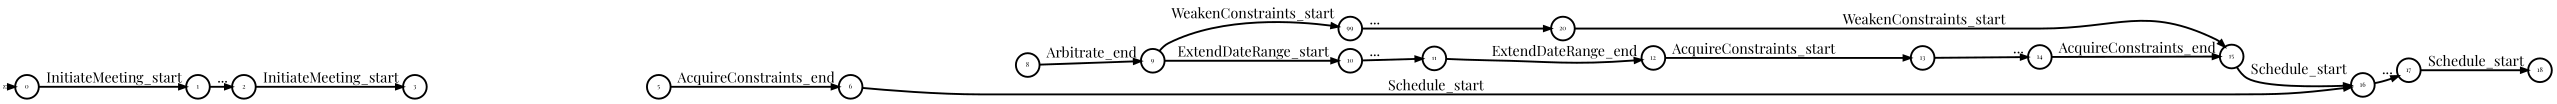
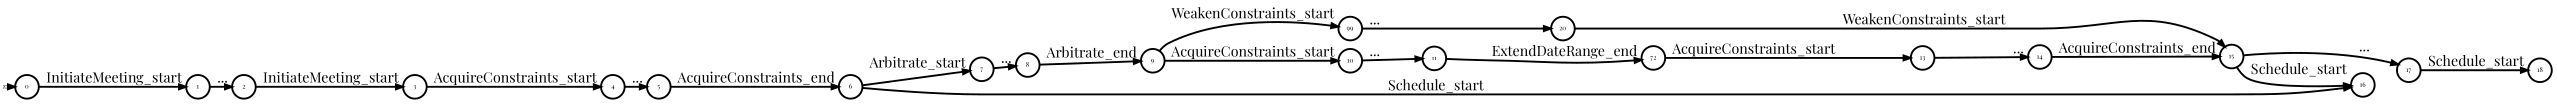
edge "9" -> "10": label " ExtendDateRange_start" -> " AcquireConstraints_start"
node "12": label "12" -> "72"
node "7": added
edge "16" -> "17": now "15" -> "17"
node "4": added
